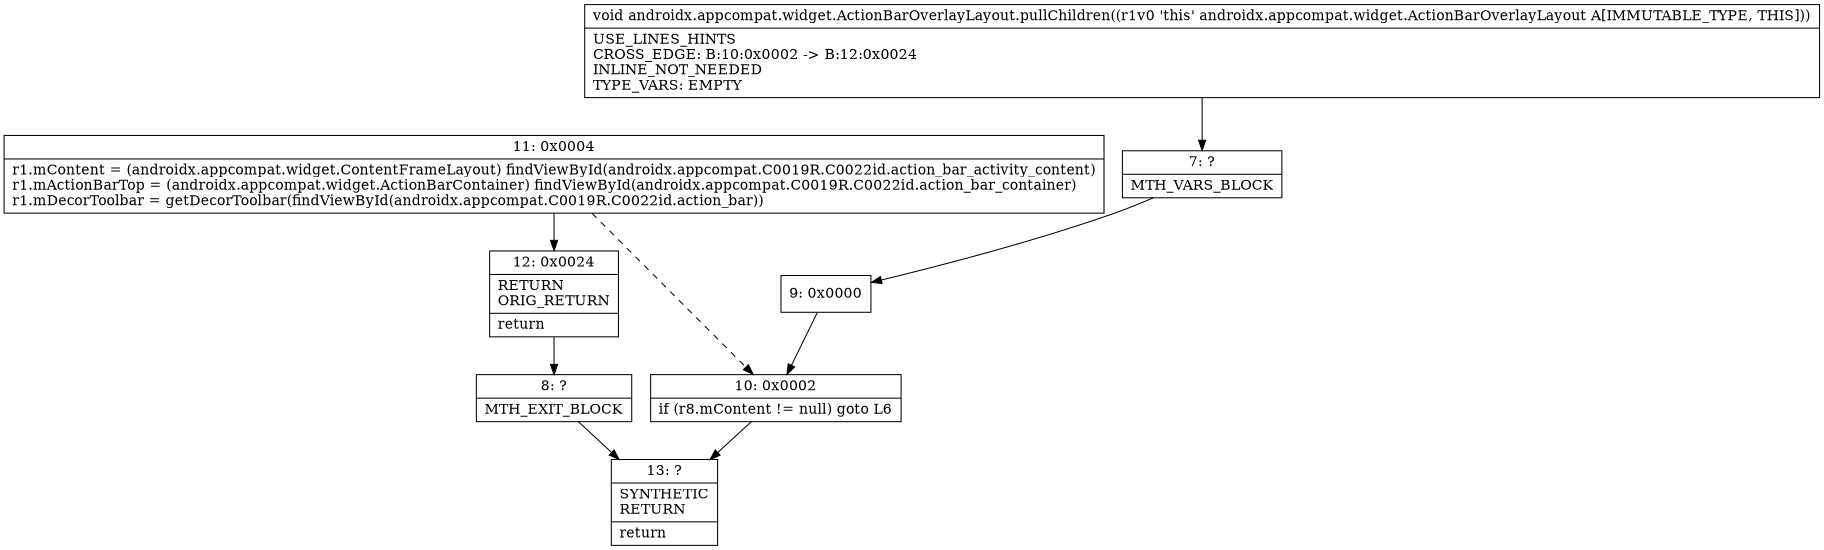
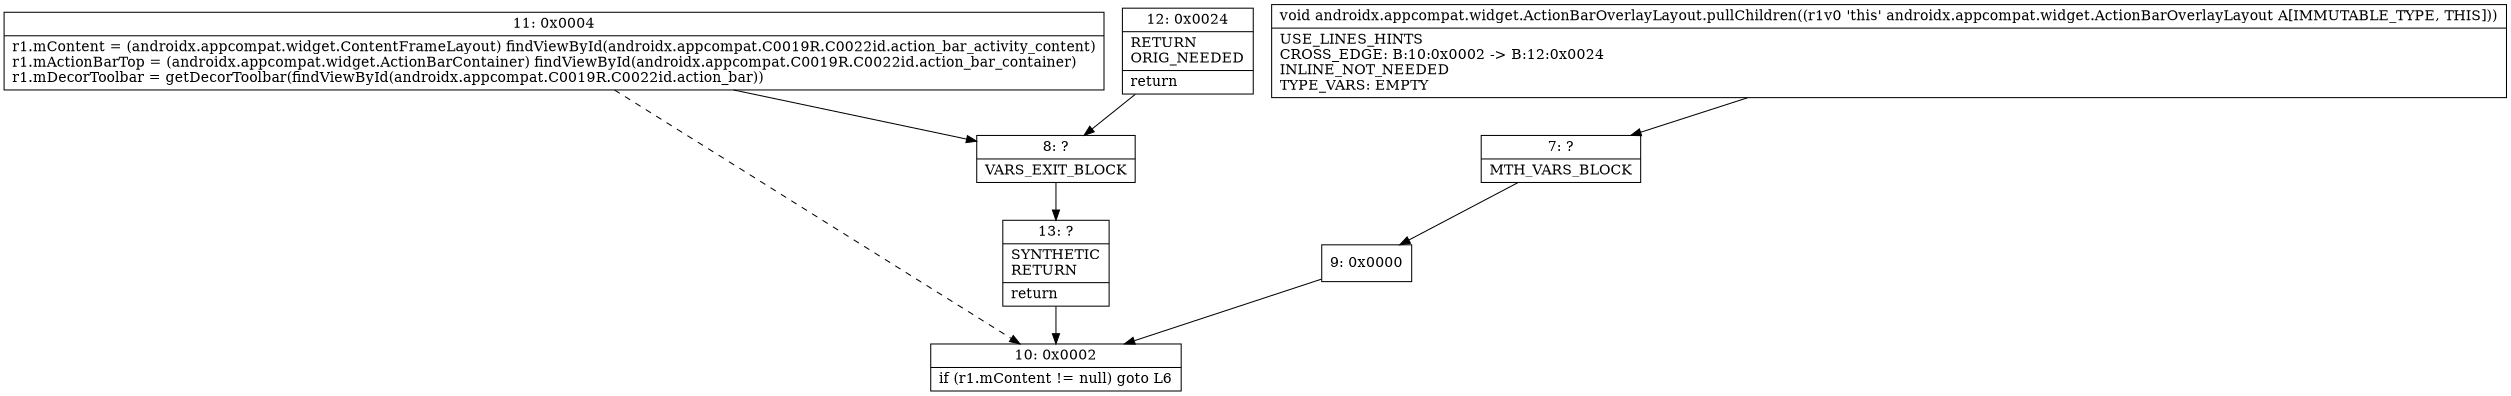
edge "11: 0x0004" -> "12: 0x0024": now "11: 0x0004" -> "8: ?"
node "12: 0x0024": text "ORIG_RETURN" -> "ORIG_NEEDED"
node "8: ?": text "MTH_EXIT_BLOCK" -> "VARS_EXIT_BLOCK"
node "10: 0x0002": text "if (r8.mContent != null) goto L6" -> "if (r1.mContent != null) goto L6"
edge "10: 0x0002" -> "13: ?": reversed
